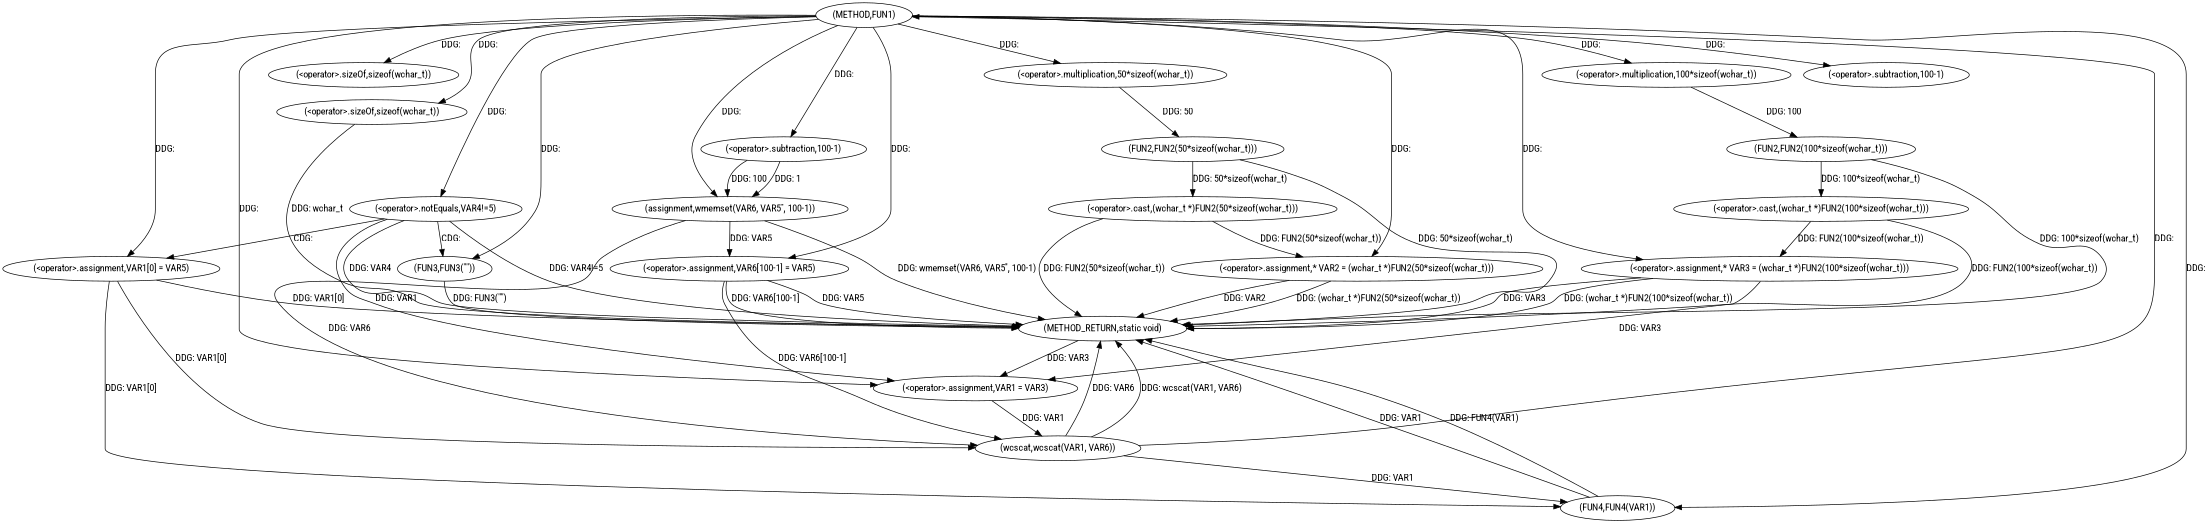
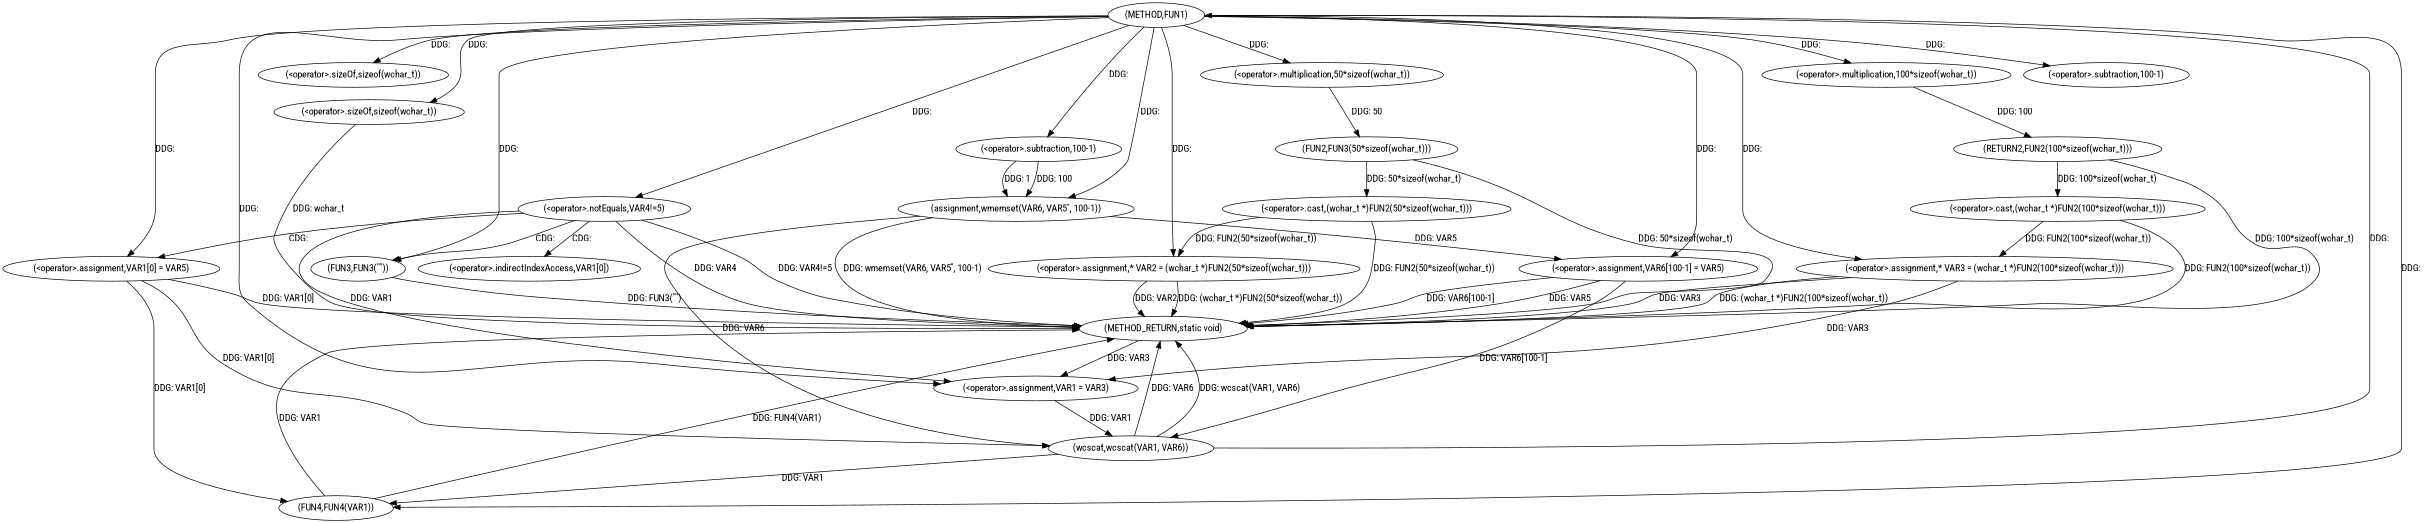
node "(FUN2,FUN2(50*sizeof(wchar_t)))": label "(FUN2,FUN2(50*sizeof(wchar_t)))" -> "(FUN2,FUN3(50*sizeof(wchar_t)))"
node "(FUN2,FUN2(100*sizeof(wchar_t)))": label "(FUN2,FUN2(100*sizeof(wchar_t)))" -> "(RETURN2,FUN2(100*sizeof(wchar_t)))"
node "(<operator>.indirectIndexAccess,VAR1[0])": added
